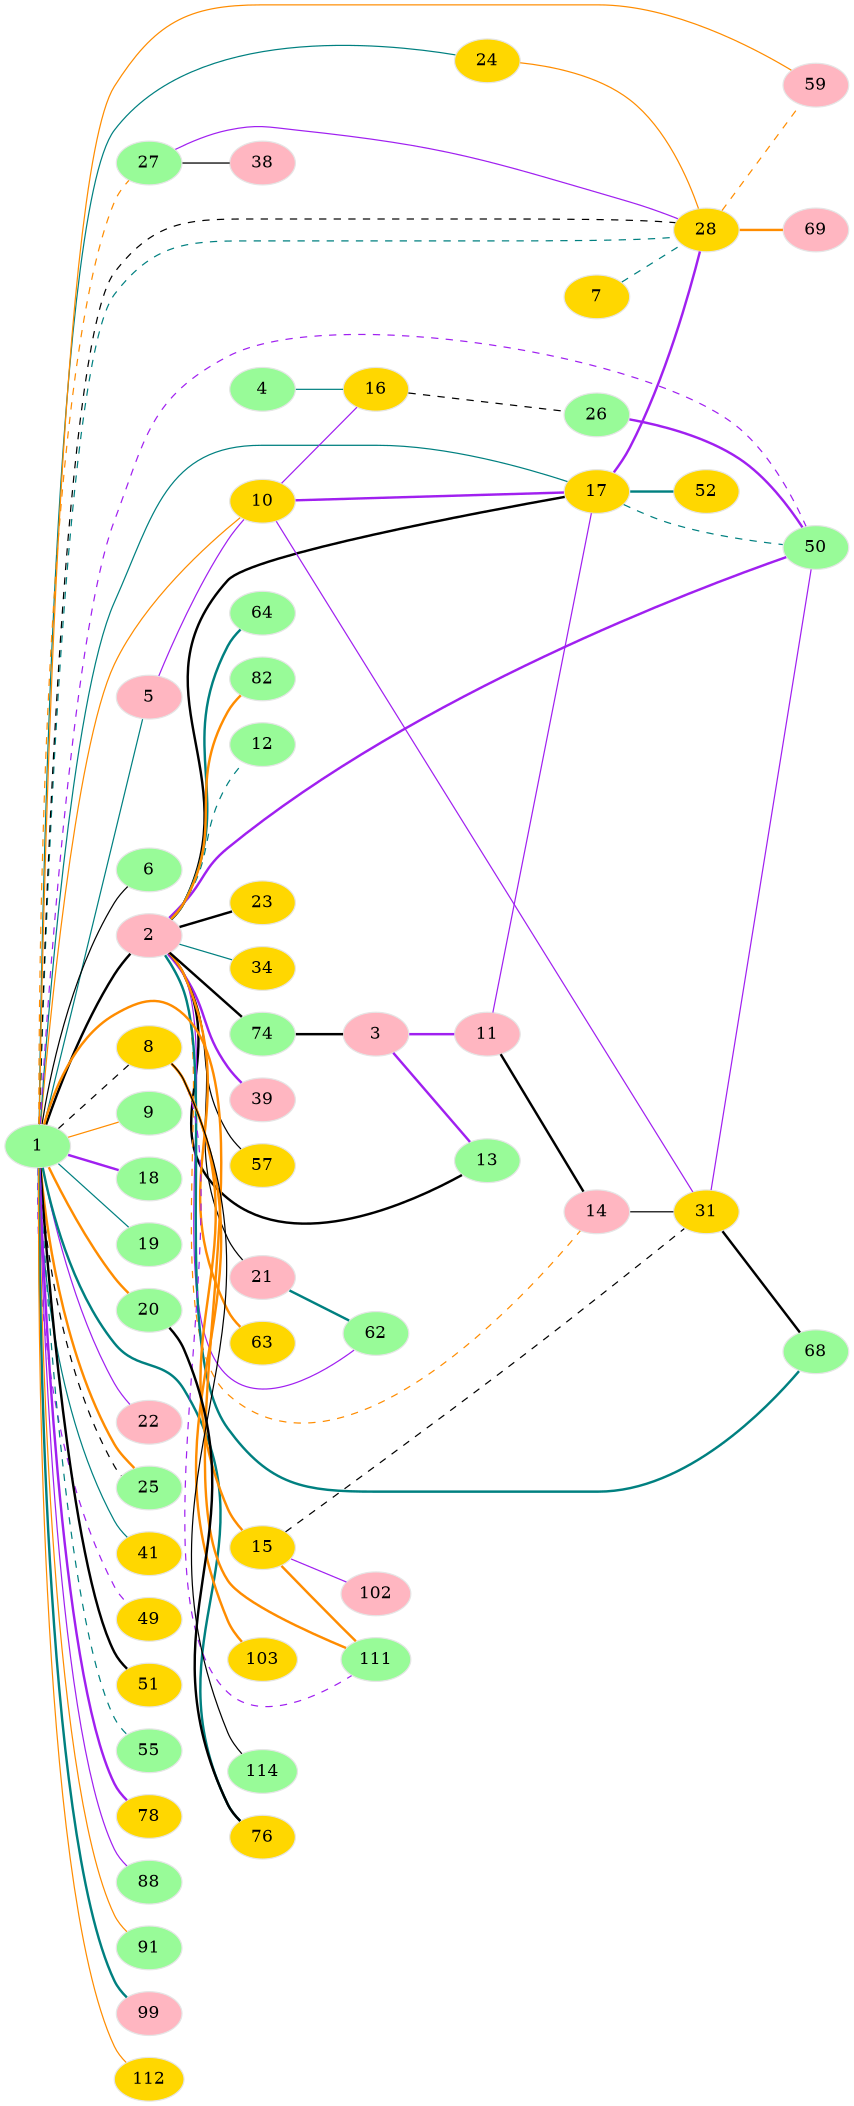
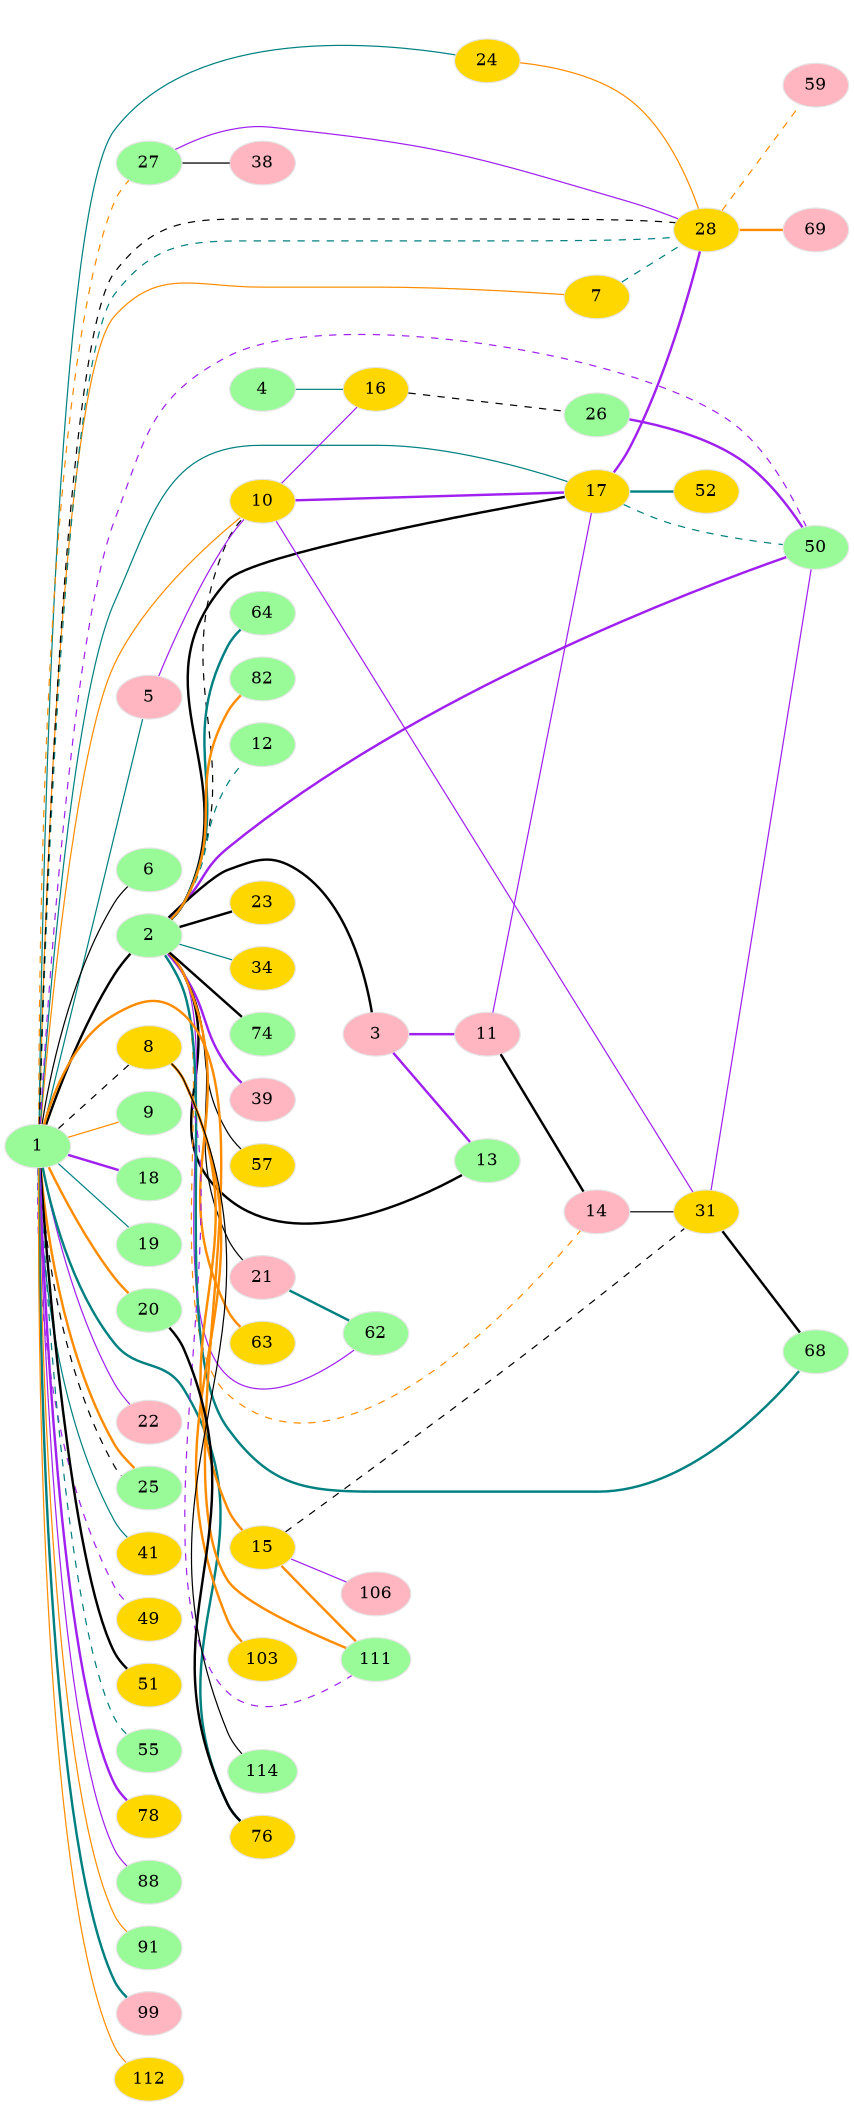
edge "59" -- "1": now "7" -- "1"
edge "10" -- "2": added
node "2": fillcolor lightpink -> palegreen
edge "74" -- "3": now "2" -- "3"
node "102": label "102" -> "106"
